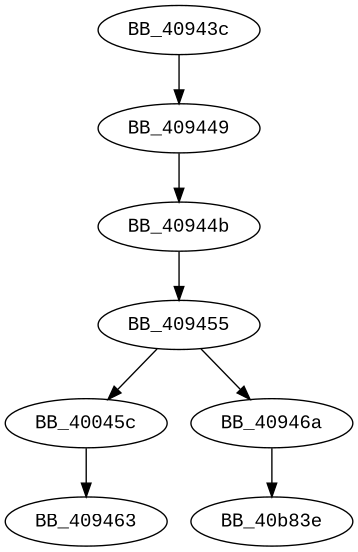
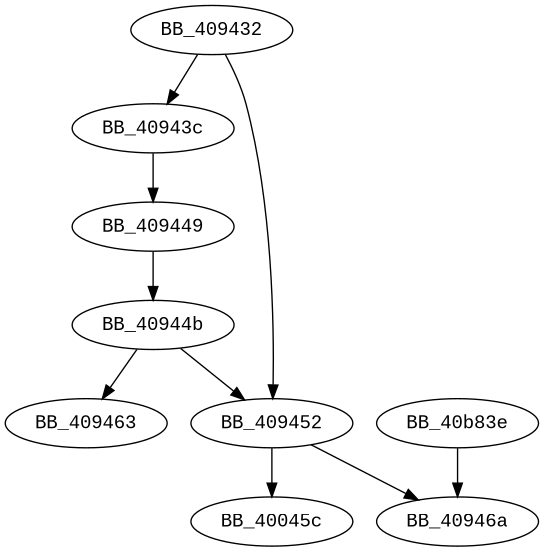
node "BB_409432": added
node "BB_409455": label "BB_409455" -> "BB_409452"
edge "BB_40045c" -> "BB_409463": now "BB_40944b" -> "BB_409463"
edge "BB_40946a" -> "BB_40b83e": reversed
